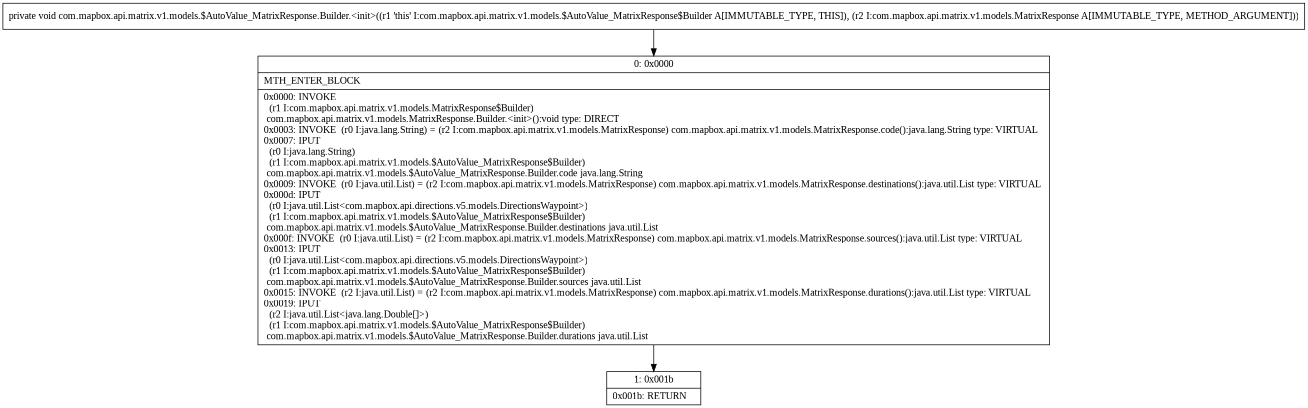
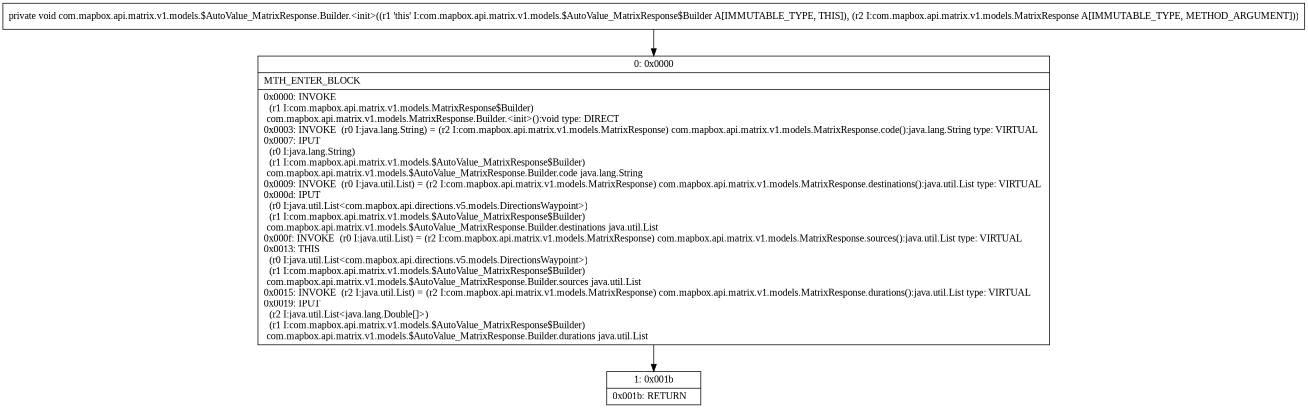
node "0: 0x0000": text "0x0013: IPUT" -> "0x0013: THIS"
